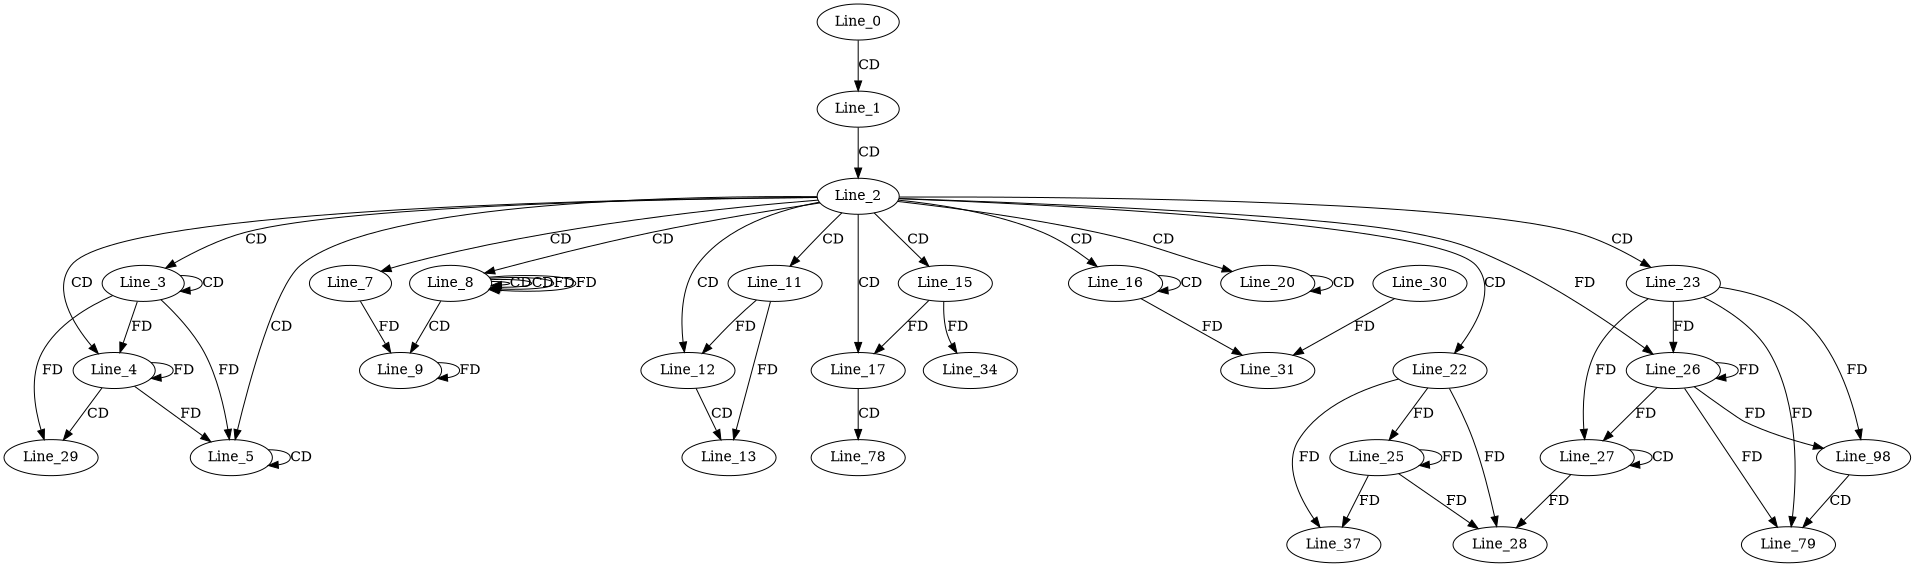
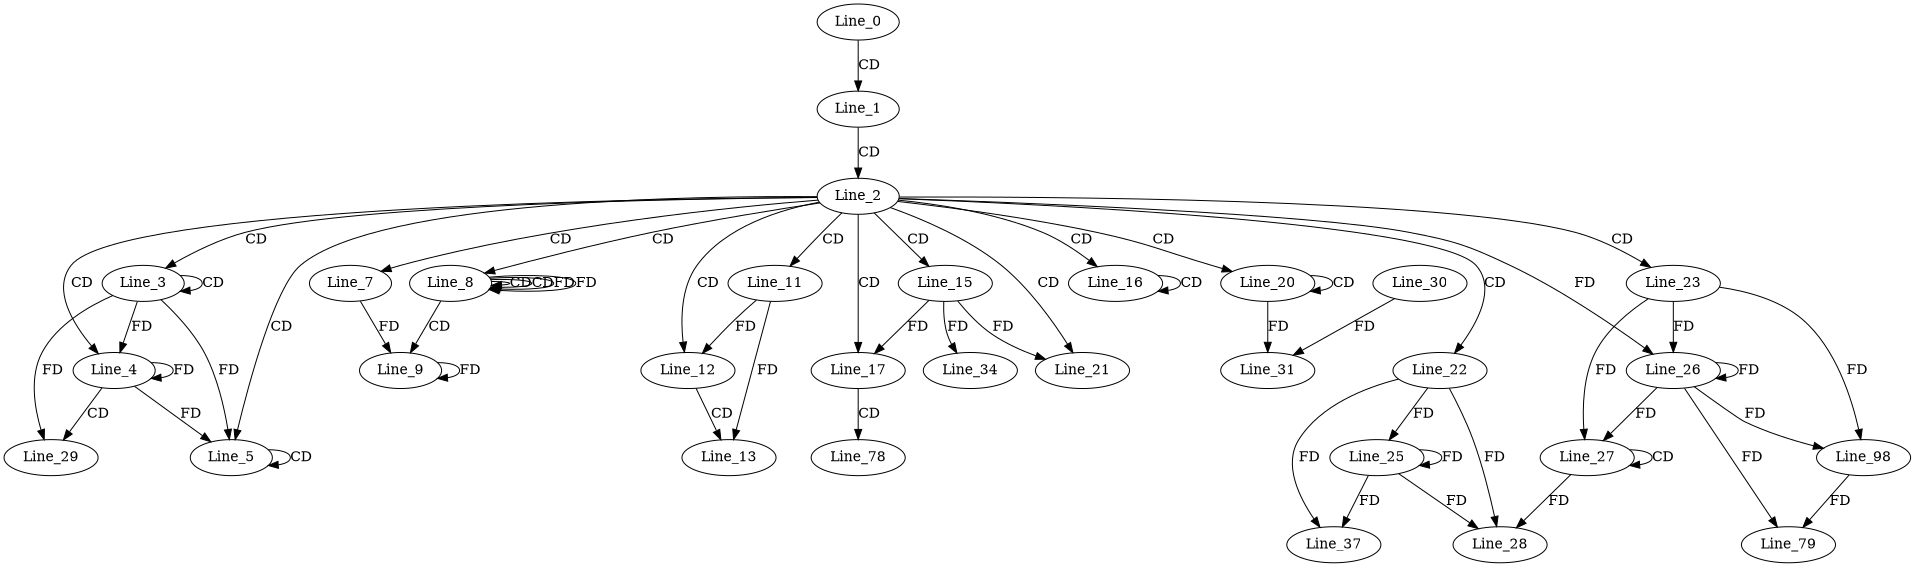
edge "Line_16" -> "Line_31": now "Line_20" -> "Line_31"
node "Line_21": added
edge "Line_23" -> "Line_79": removed, label "FD"
edge "Line_98" -> "Line_79": label "CD" -> "FD"
